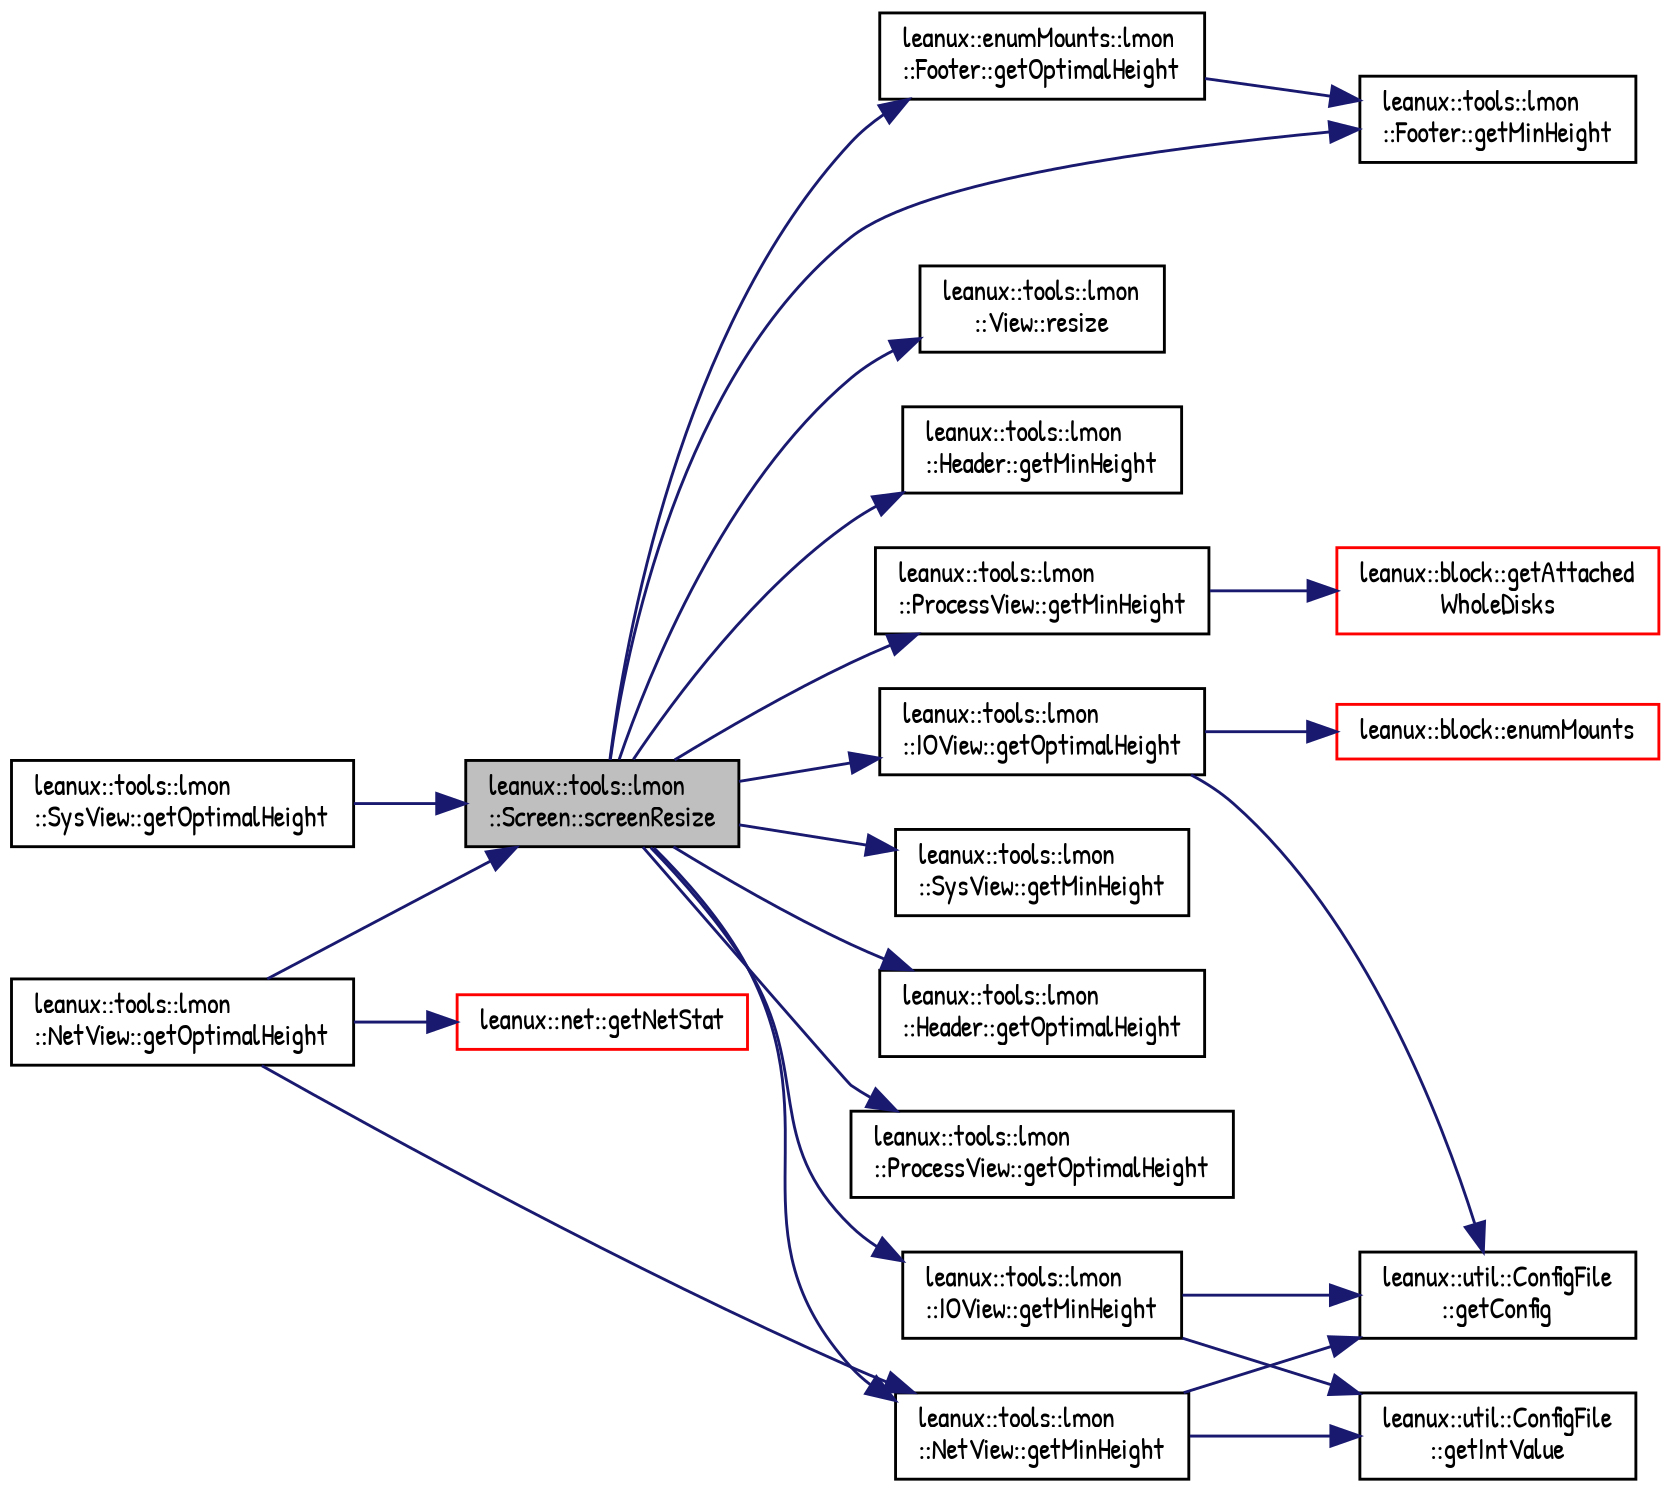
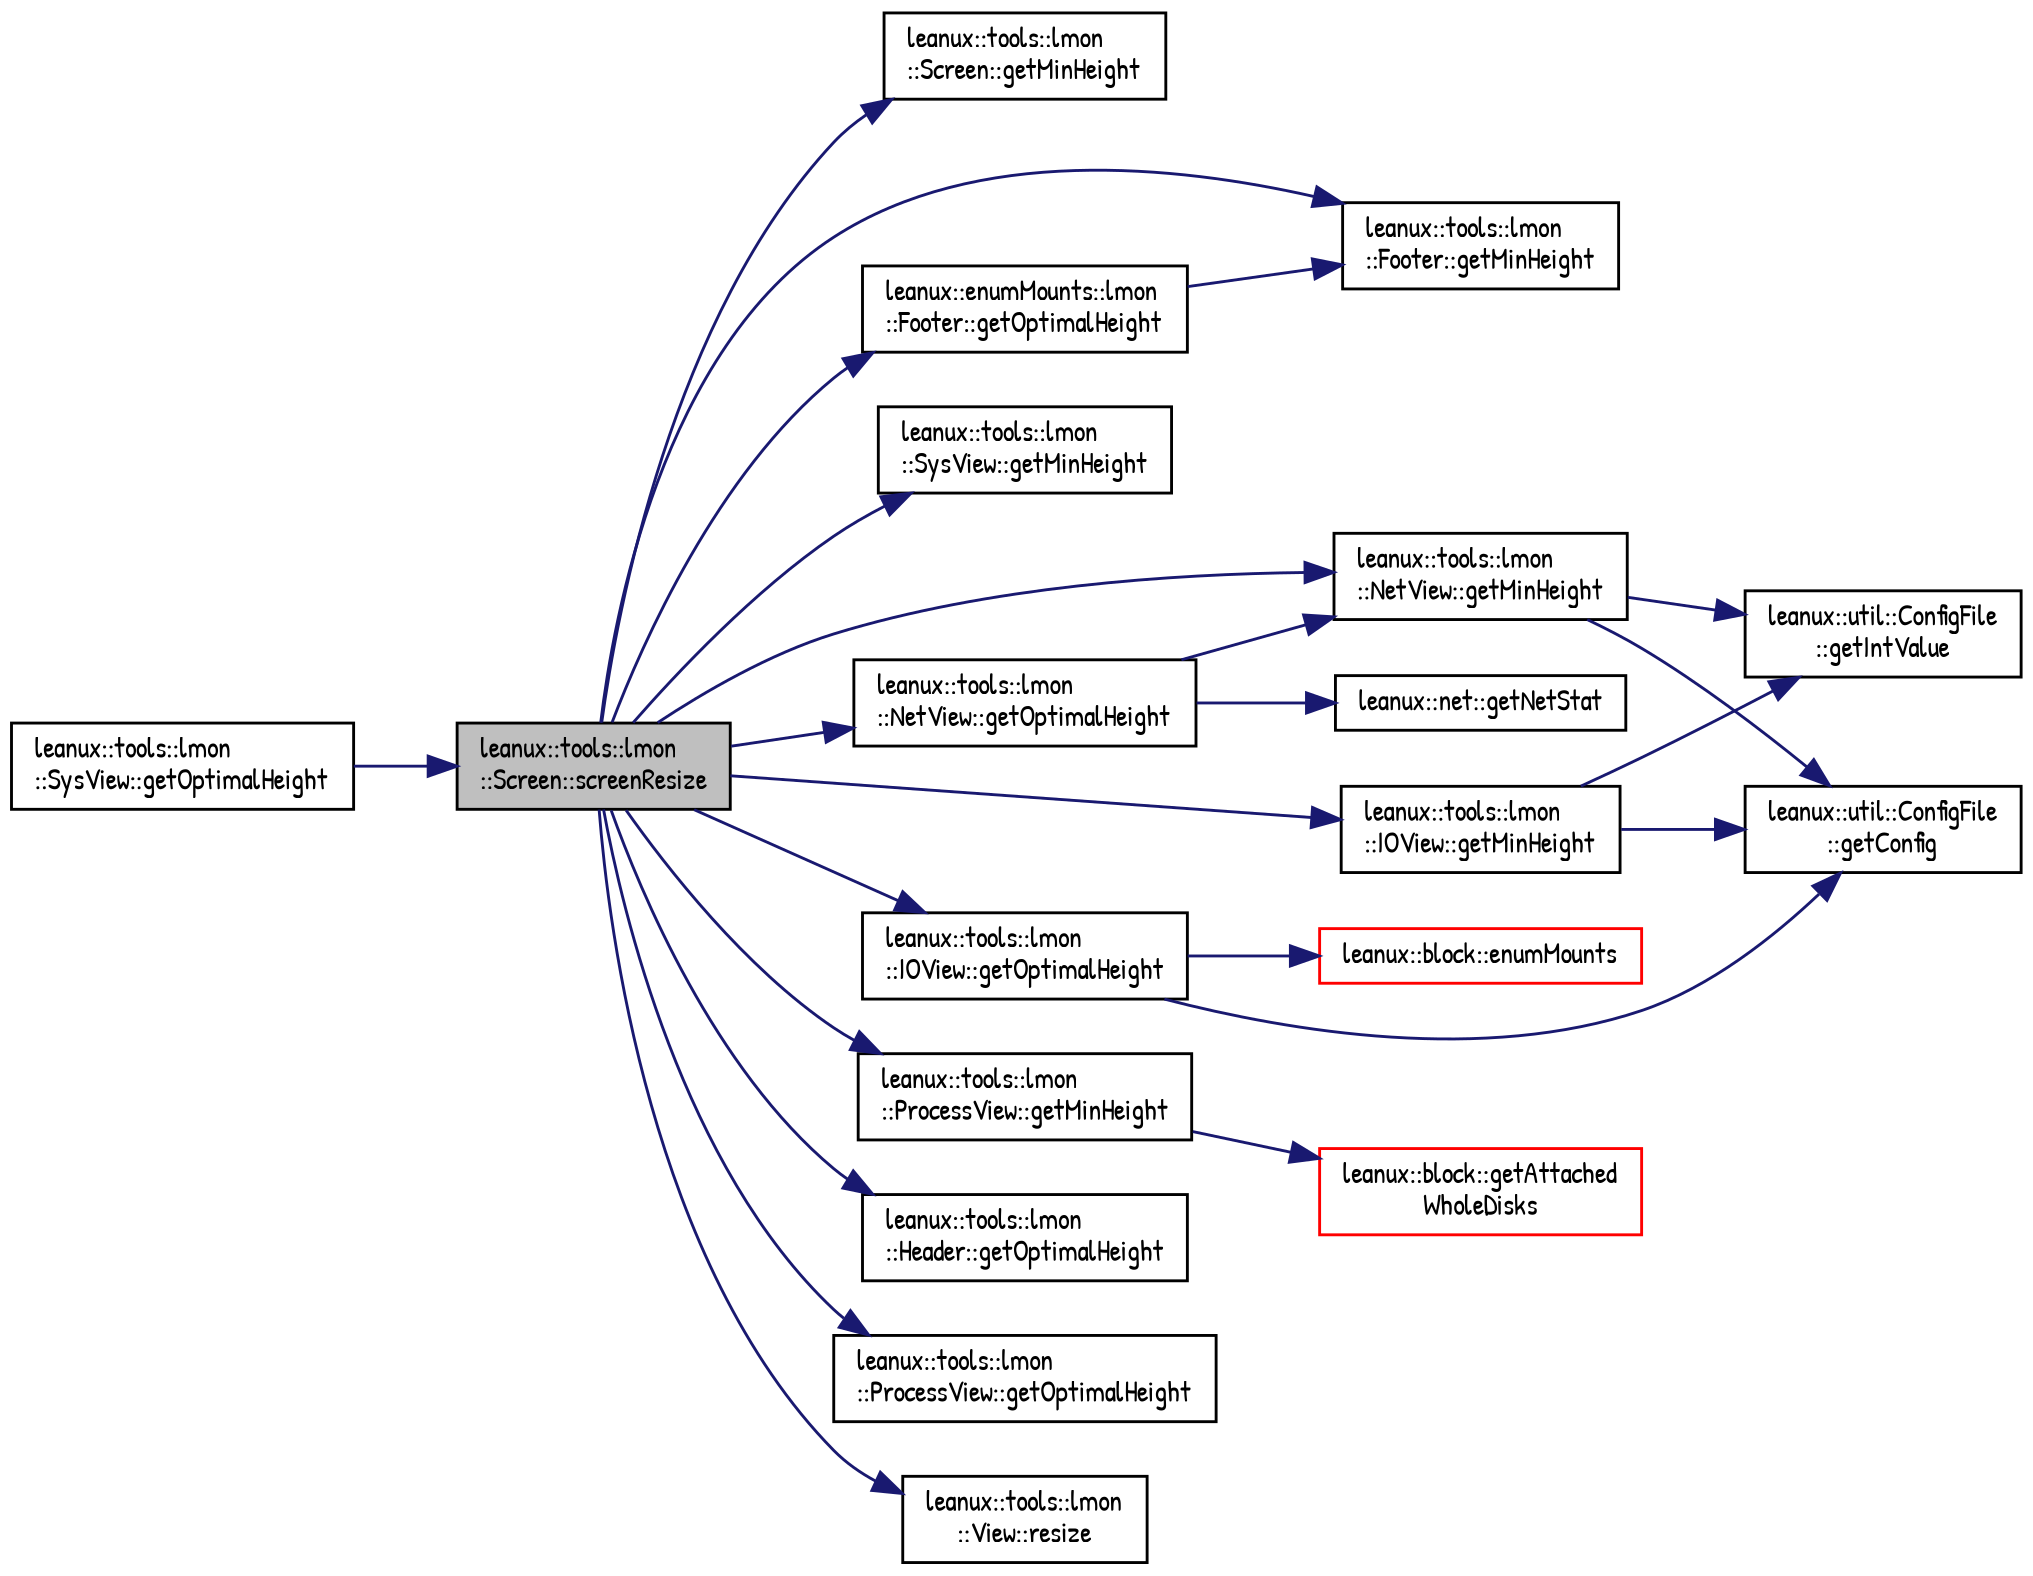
node "leanux::tools::lmon ::Header::getMinHeight": label "leanux::tools::lmon ::Header::getMinHeight" -> "leanux::tools::lmon ::Screen::getMinHeight"
edge "leanux::tools::lmon ::NetView::getOptimalHeight" -> "leanux::tools::lmon ::Screen::screenResize": reversed
node "leanux::net::getNetStat": color red -> black
